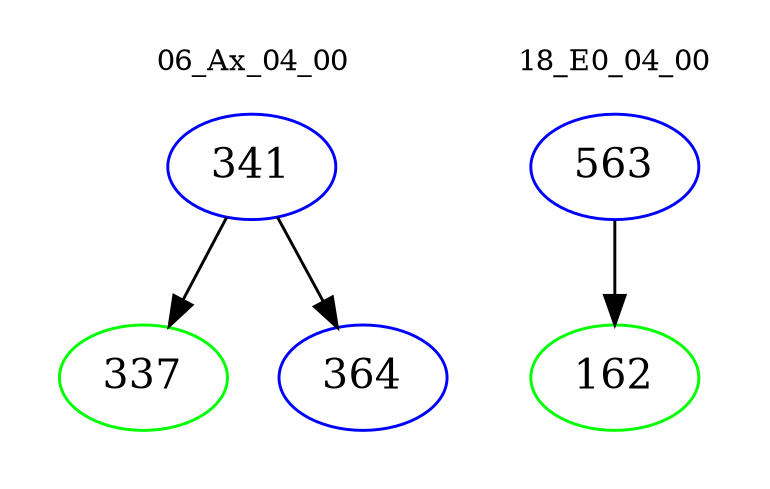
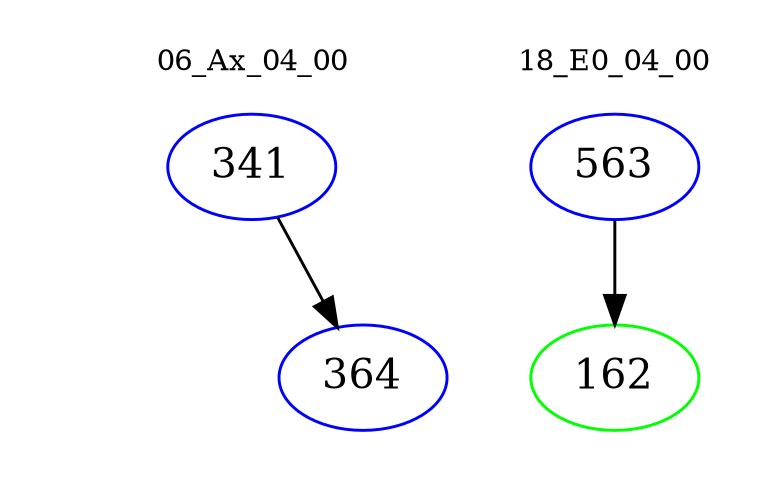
node "337": removed
